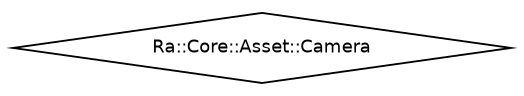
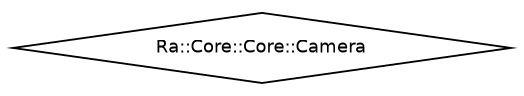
node "Ra::Core::Asset::Camera": label "Ra::Core::Asset::Camera" -> "Ra::Core::Core::Camera"
